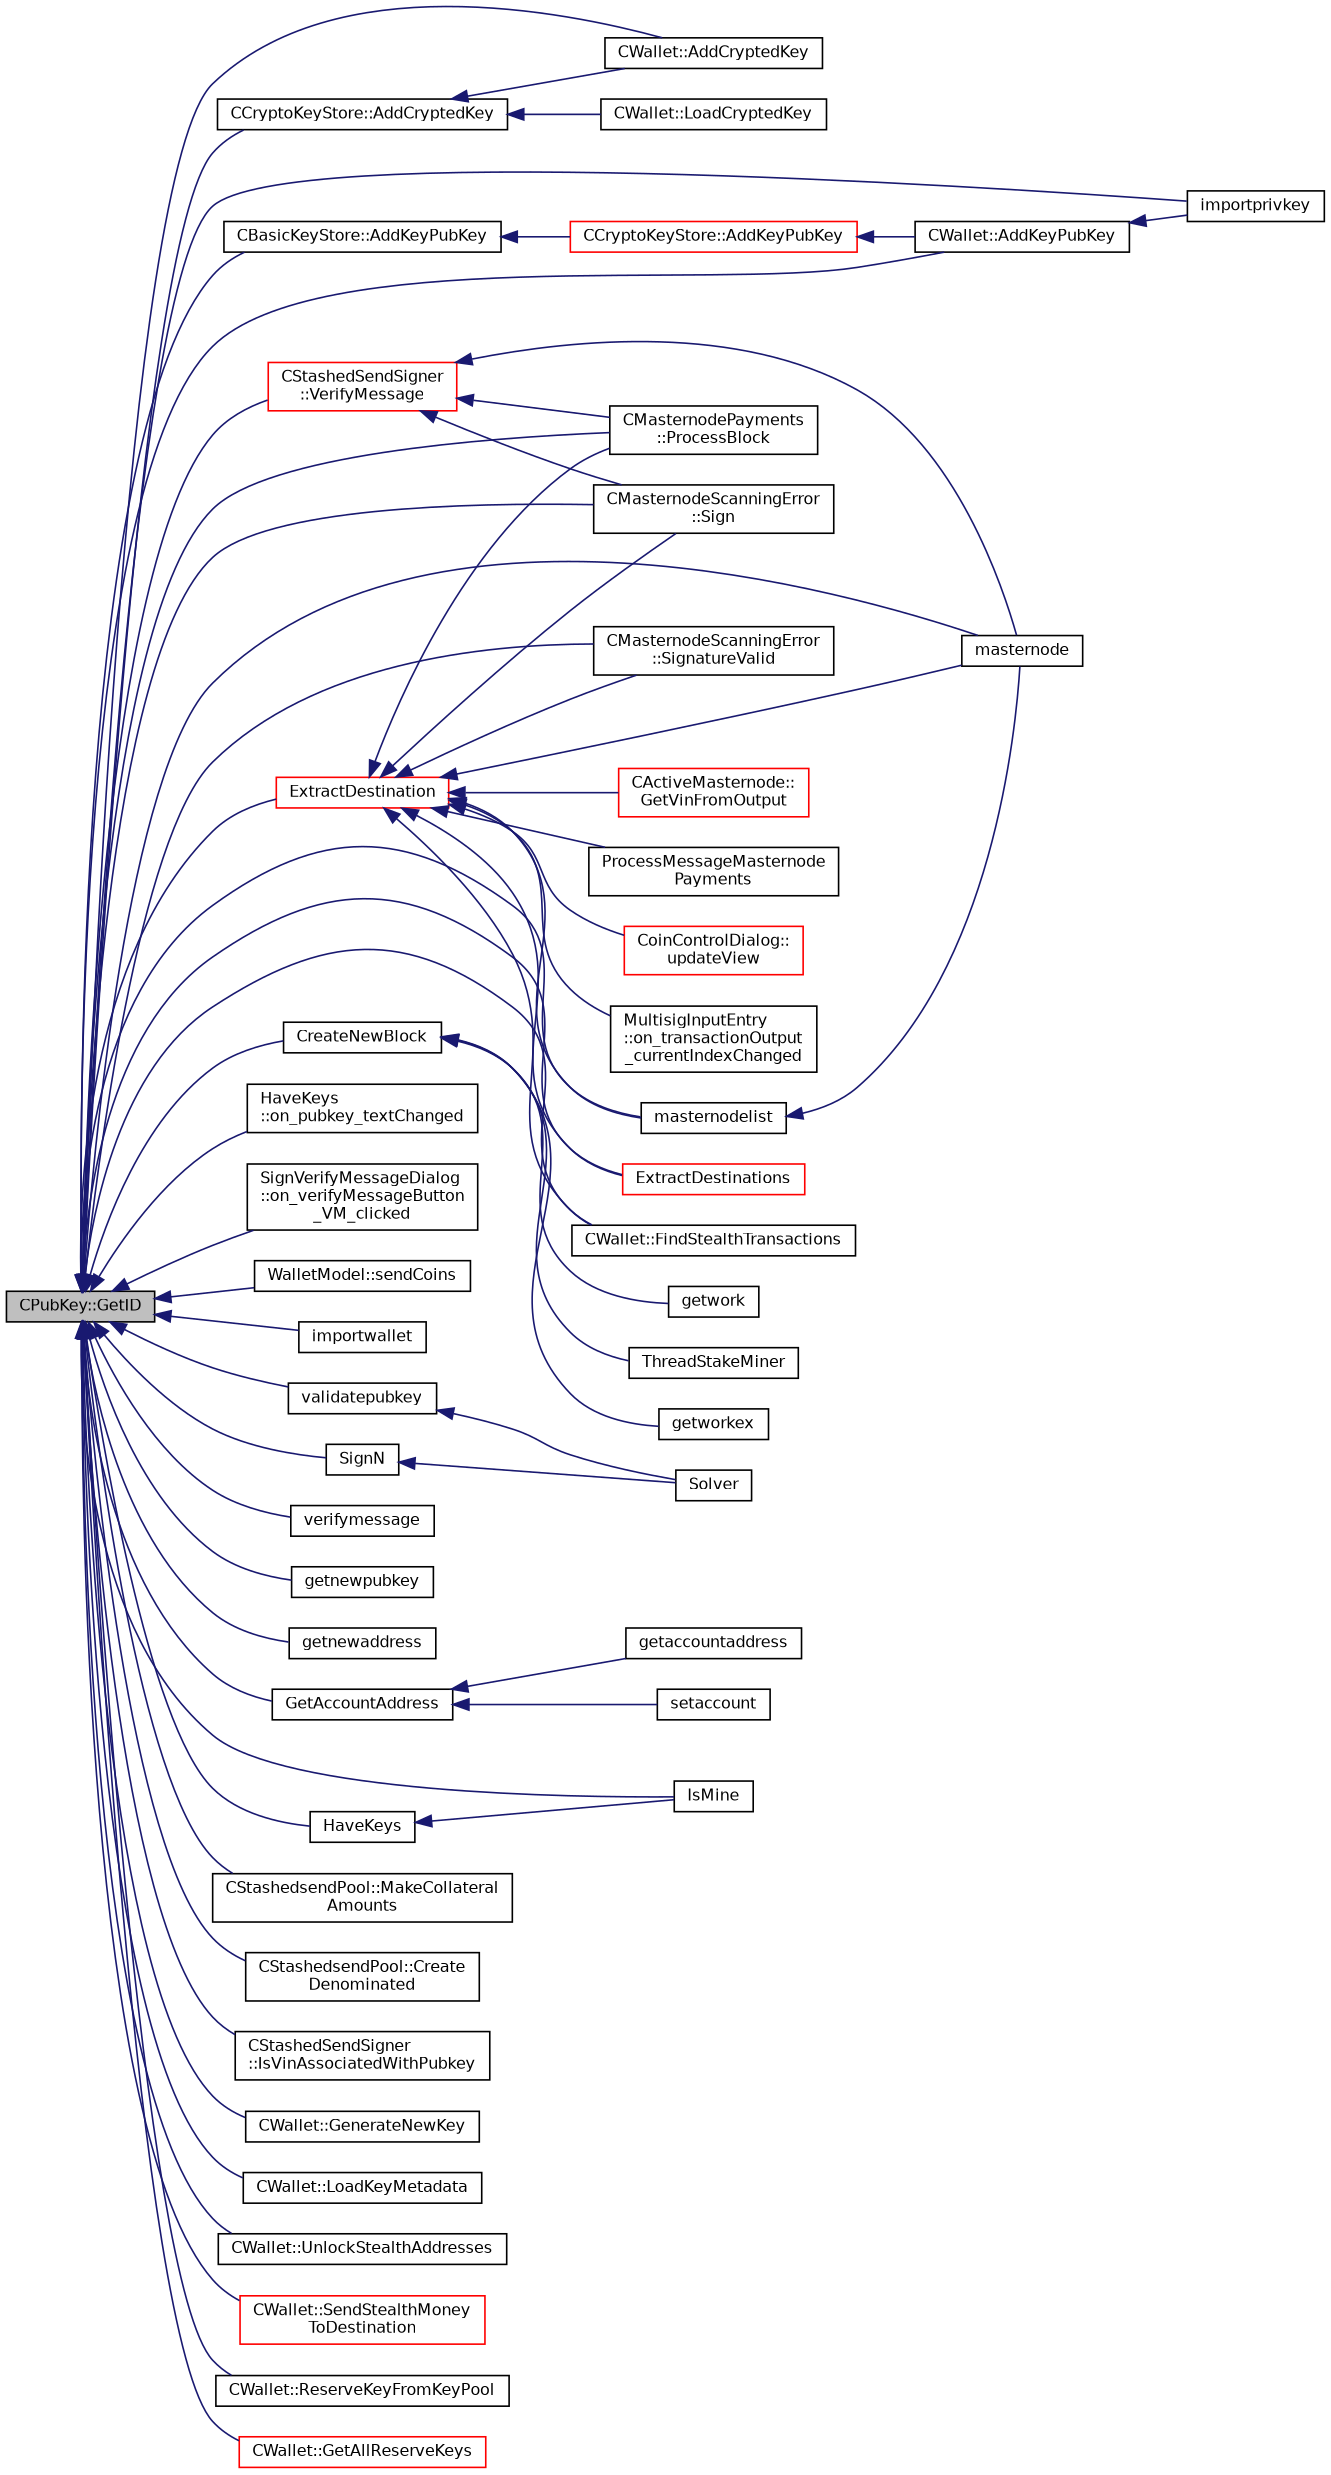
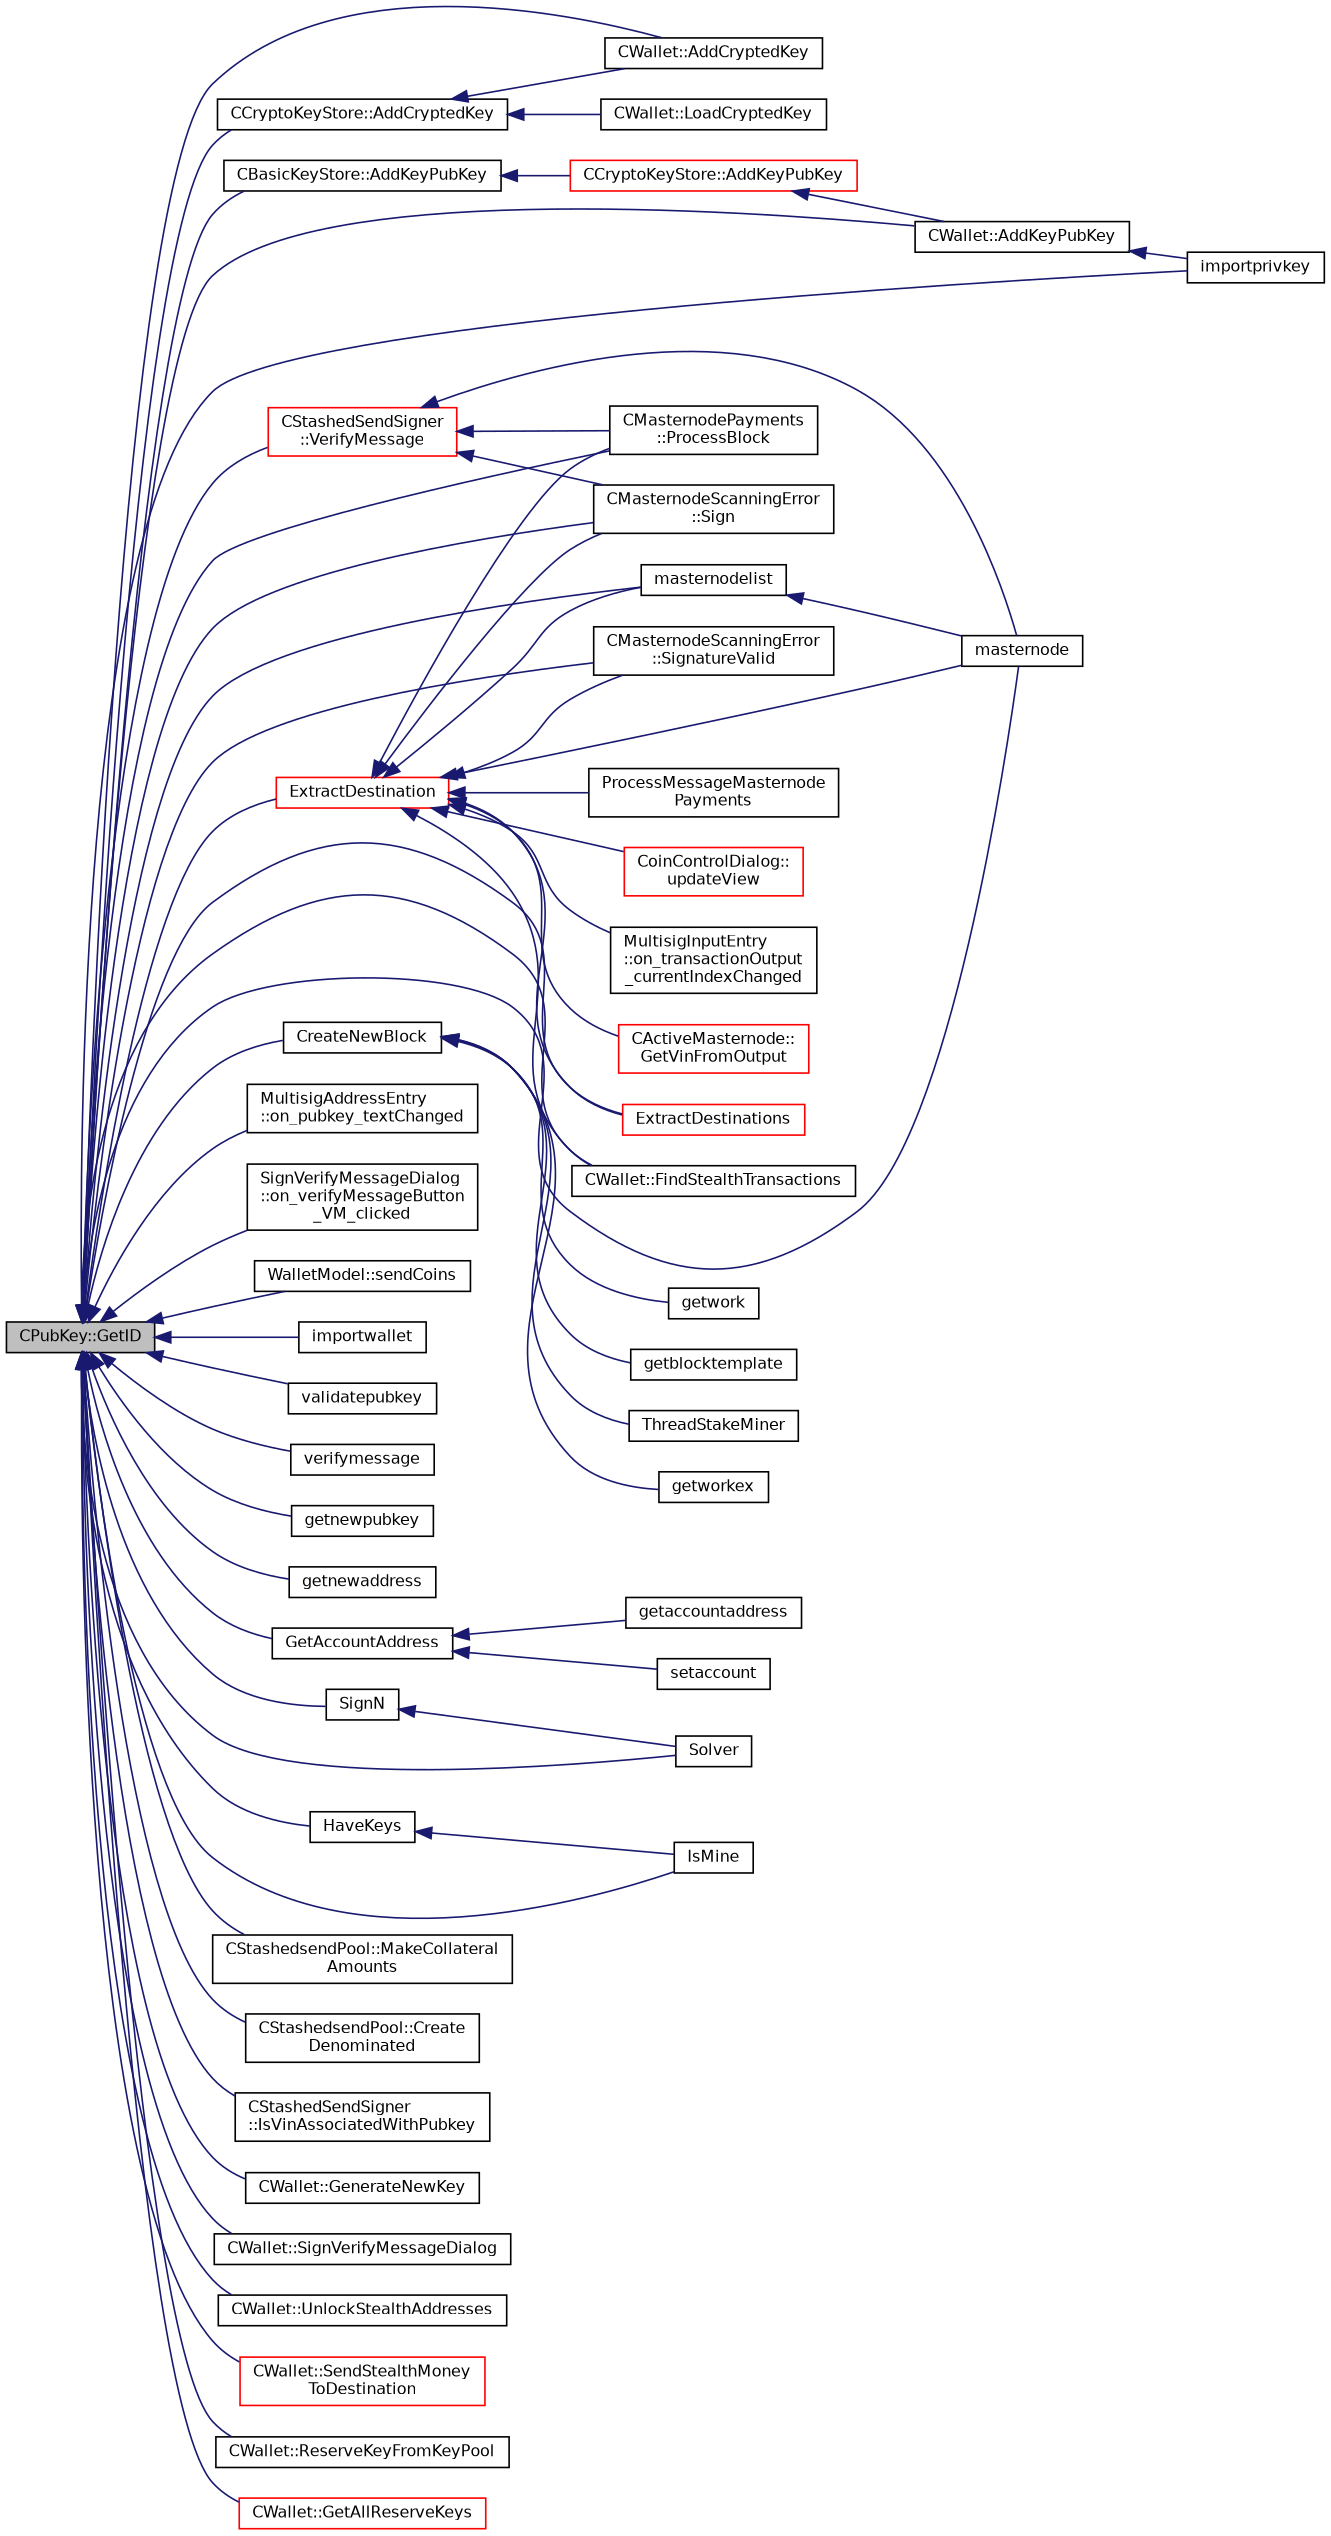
node "HaveKeys ::on_pubkey_textChanged": label "HaveKeys ::on_pubkey_textChanged" -> "MultisigAddressEntry ::on_pubkey_textChanged"
node "getblocktemplate": added
edge "Solver" -> "validatepubkey": now "Solver" -> "CPubKey::GetID"
node "CWallet::LoadKeyMetadata": label "CWallet::LoadKeyMetadata" -> "CWallet::SignVerifyMessageDialog"
